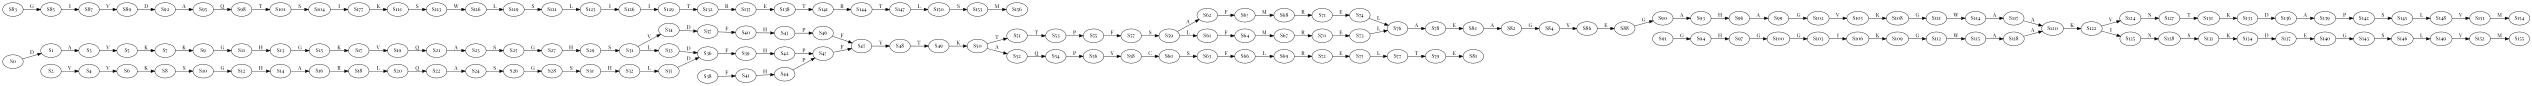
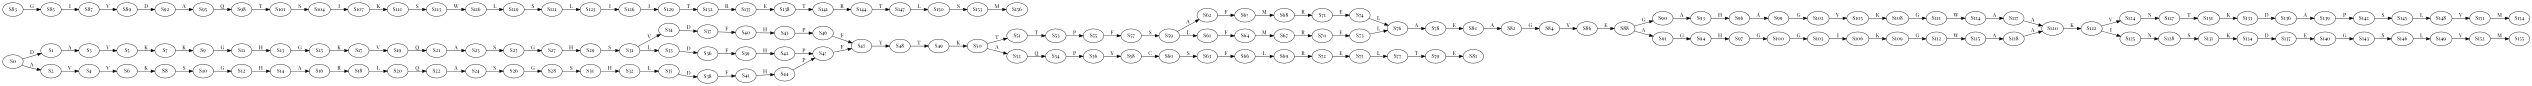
node "S177": label "S177" -> "S107"
edge "S88" -> "S91": added, label "A"
edge "S35" -> "S36": now "S35" -> "S38"
edge "S0" -> "S2": added, label "A"
